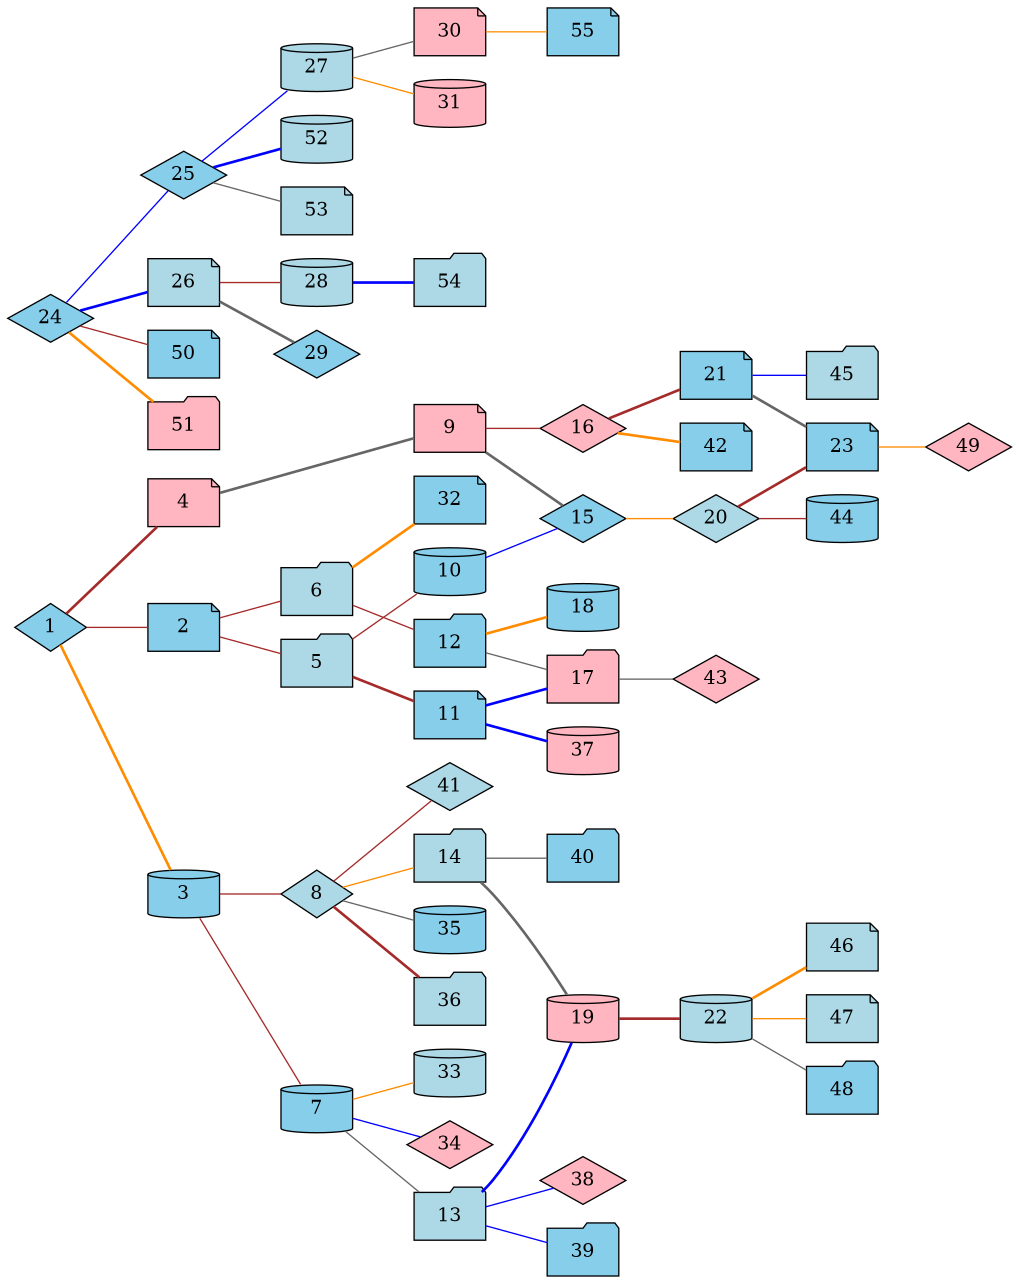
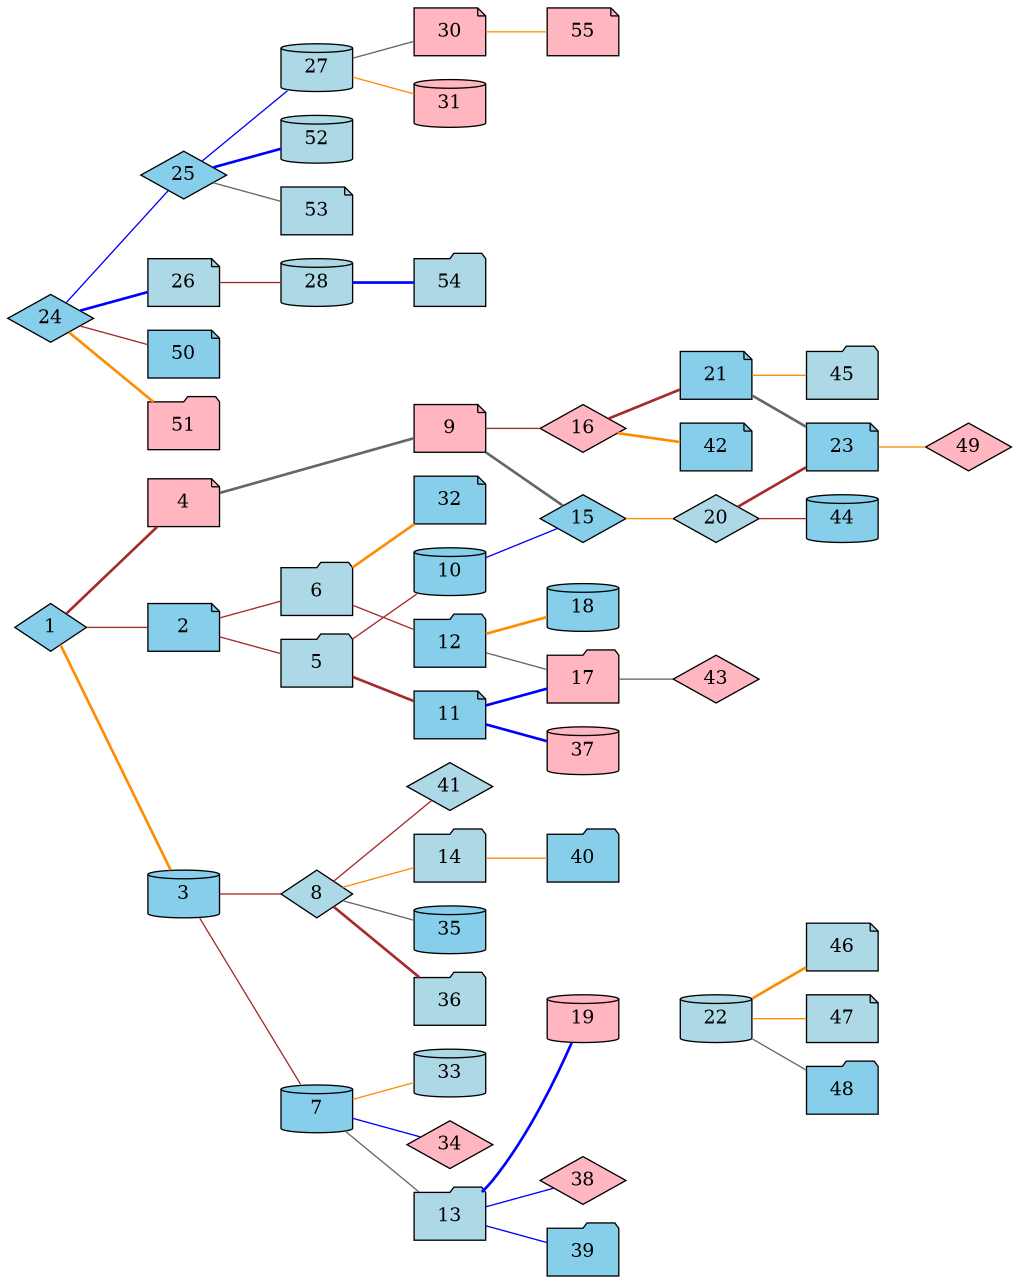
node "55": fillcolor skyblue -> lightpink
node "29": removed
edge "21" -- "45": color blue -> darkorange
edge "14" -- "40": color gray40 -> darkorange
edge "14" -- "19": removed
edge "19" -- "22": removed
